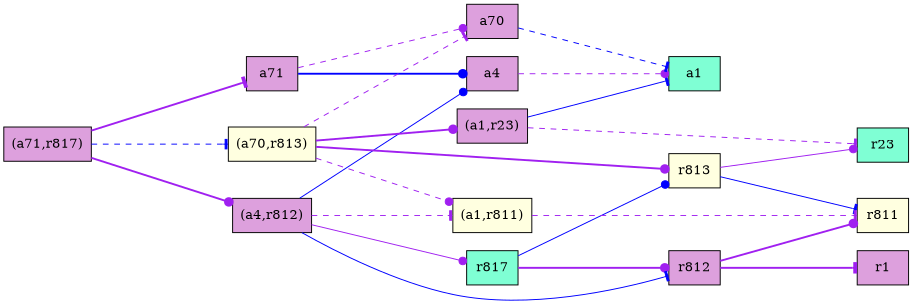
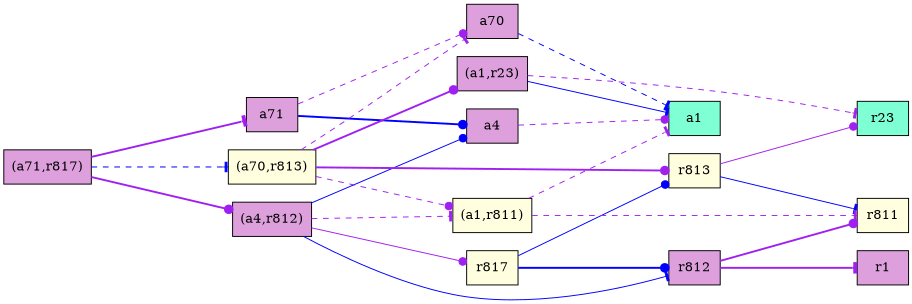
edge "(a1,r811)" -> "a1": added
node "r817": fillcolor aquamarine -> lightyellow
edge "r817" -> "r812": color purple -> blue
